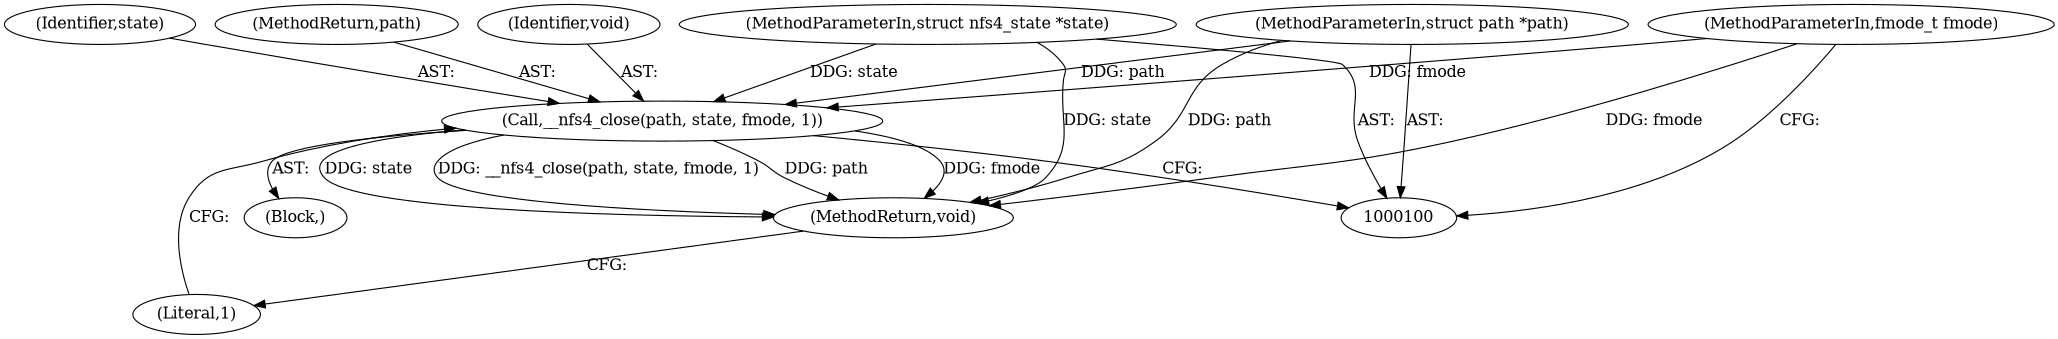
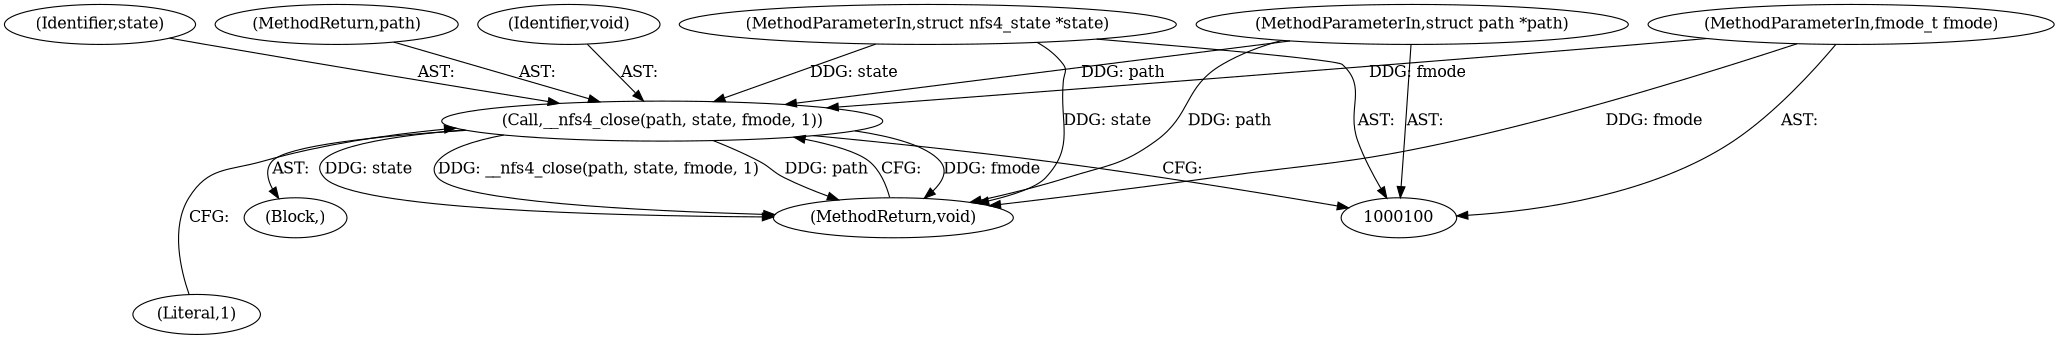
edge "(MethodParameterIn,fmode_t fmode)" -> "1000100": label "CFG: " -> "AST: "
edge "(MethodReturn,void)" -> "(Literal,1)": now "(MethodReturn,void)" -> "(Call,__nfs4_close(path, state, fmode, 1))"
